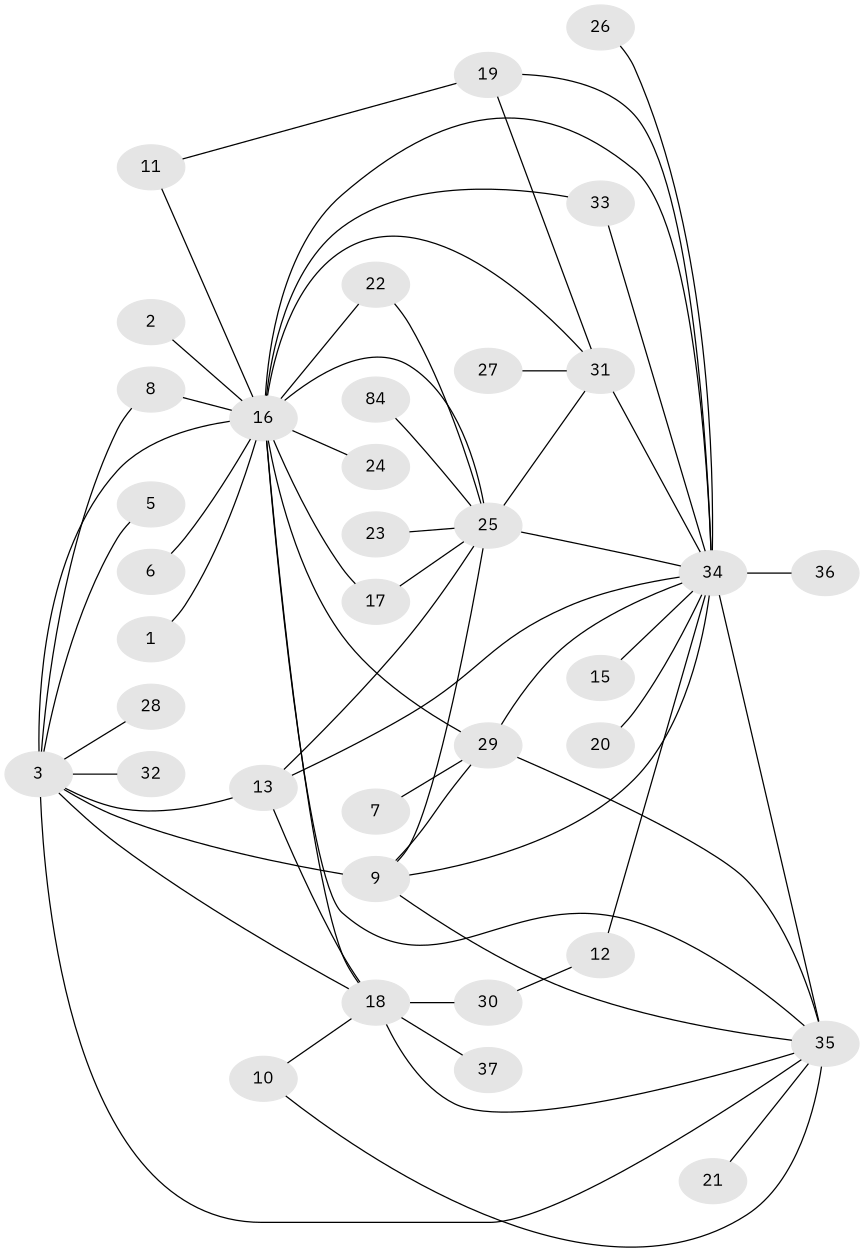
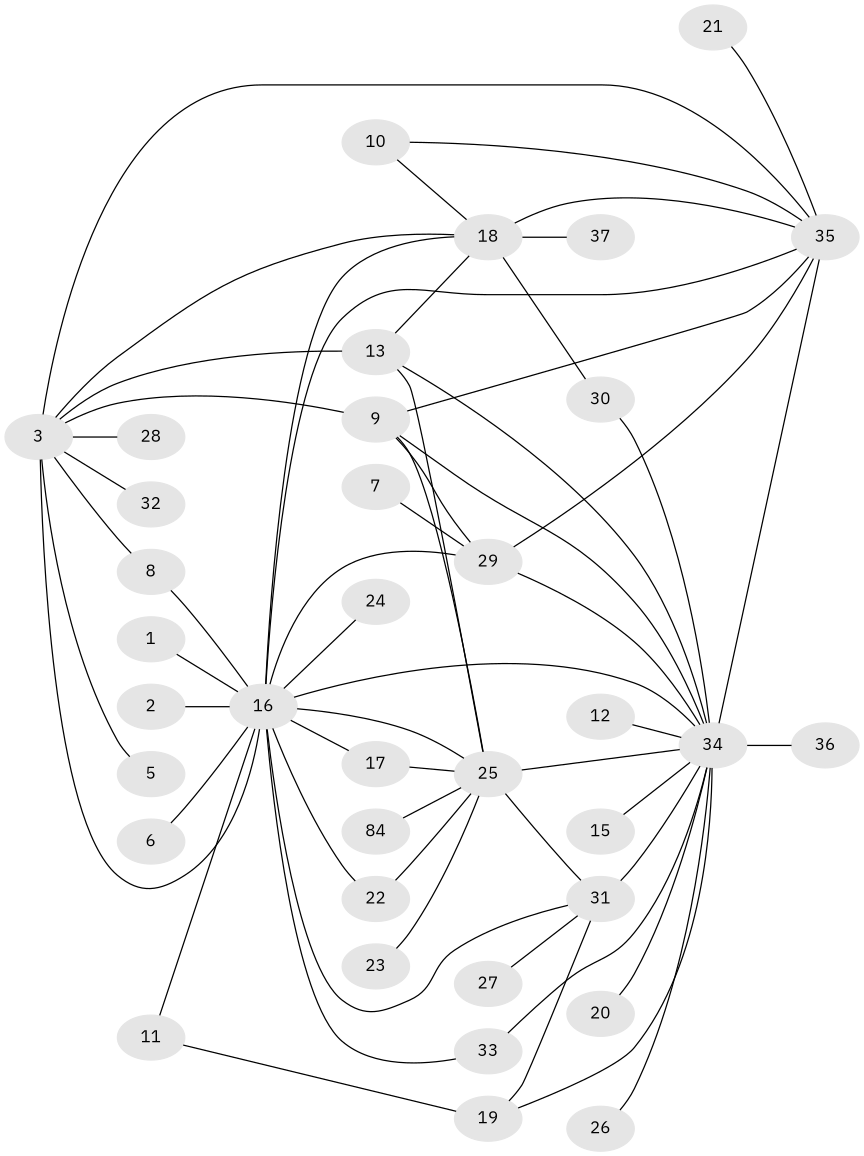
edge "12" -- "30": now "34" -- "30"
